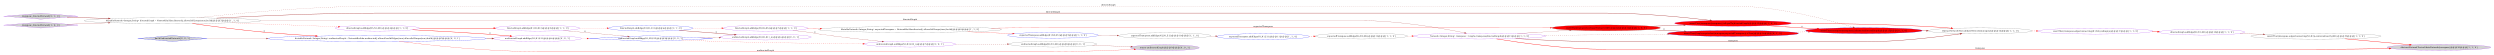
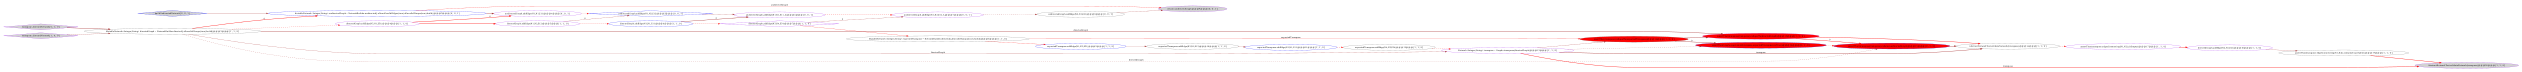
node "directedGraph.addEdge(N3,N4,E34)@@@7@@@['1', '1', '0']": shape ellipse -> diamond
edge "undirectedGraph.addEdge(N1,N2,E12)@@@5@@@['0', '0', '1']" -> "undirectedGraph.addEdge(N1,N2,E12_A)@@@7@@@['0', '0', '1']": now "undirectedGraph.addEdge(N1,N1,E11_A)@@@6@@@['0', '0', '1']" -> "undirectedGraph.addEdge(N1,N2,E12_A)@@@7@@@['0', '0', '1']"
